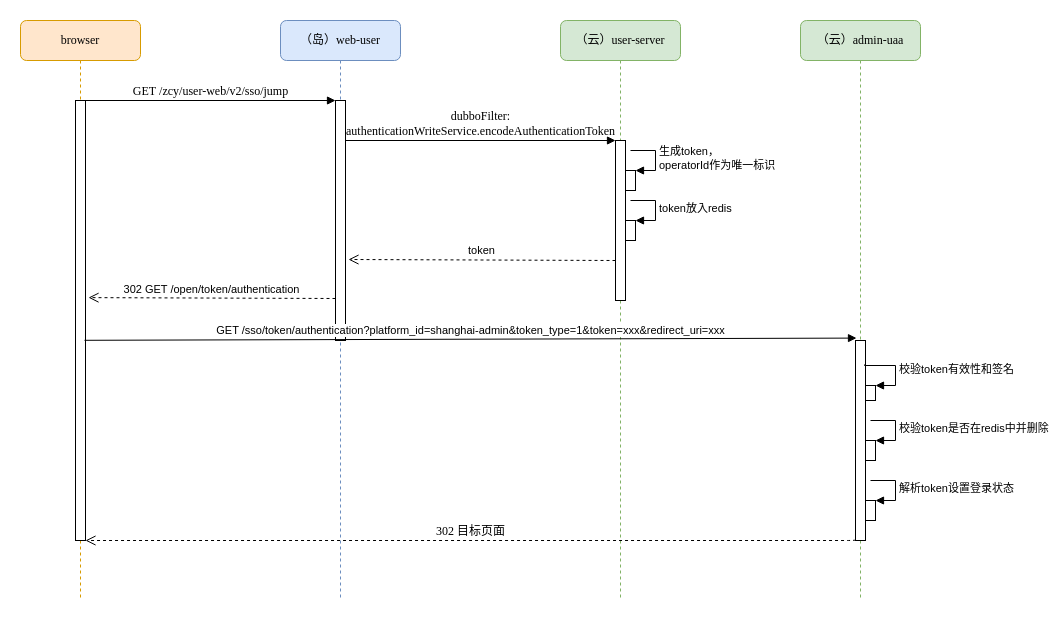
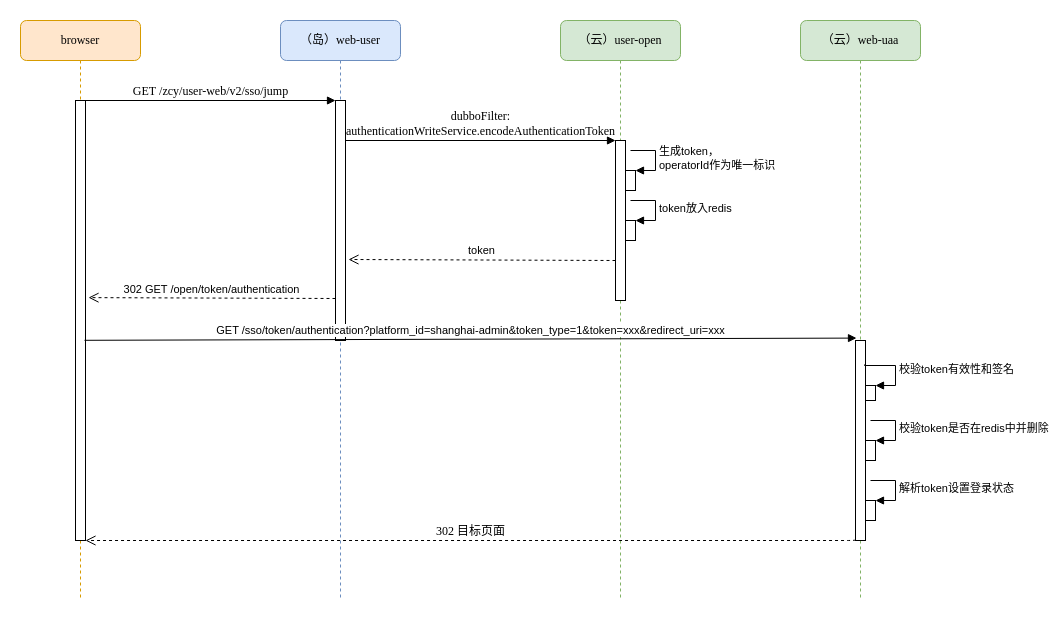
node "（云）user-server": label "（云）user-server" -> "（云）user-open"
node "（云）admin-uaa": label "（云）admin-uaa" -> "（云）web-uaa"
